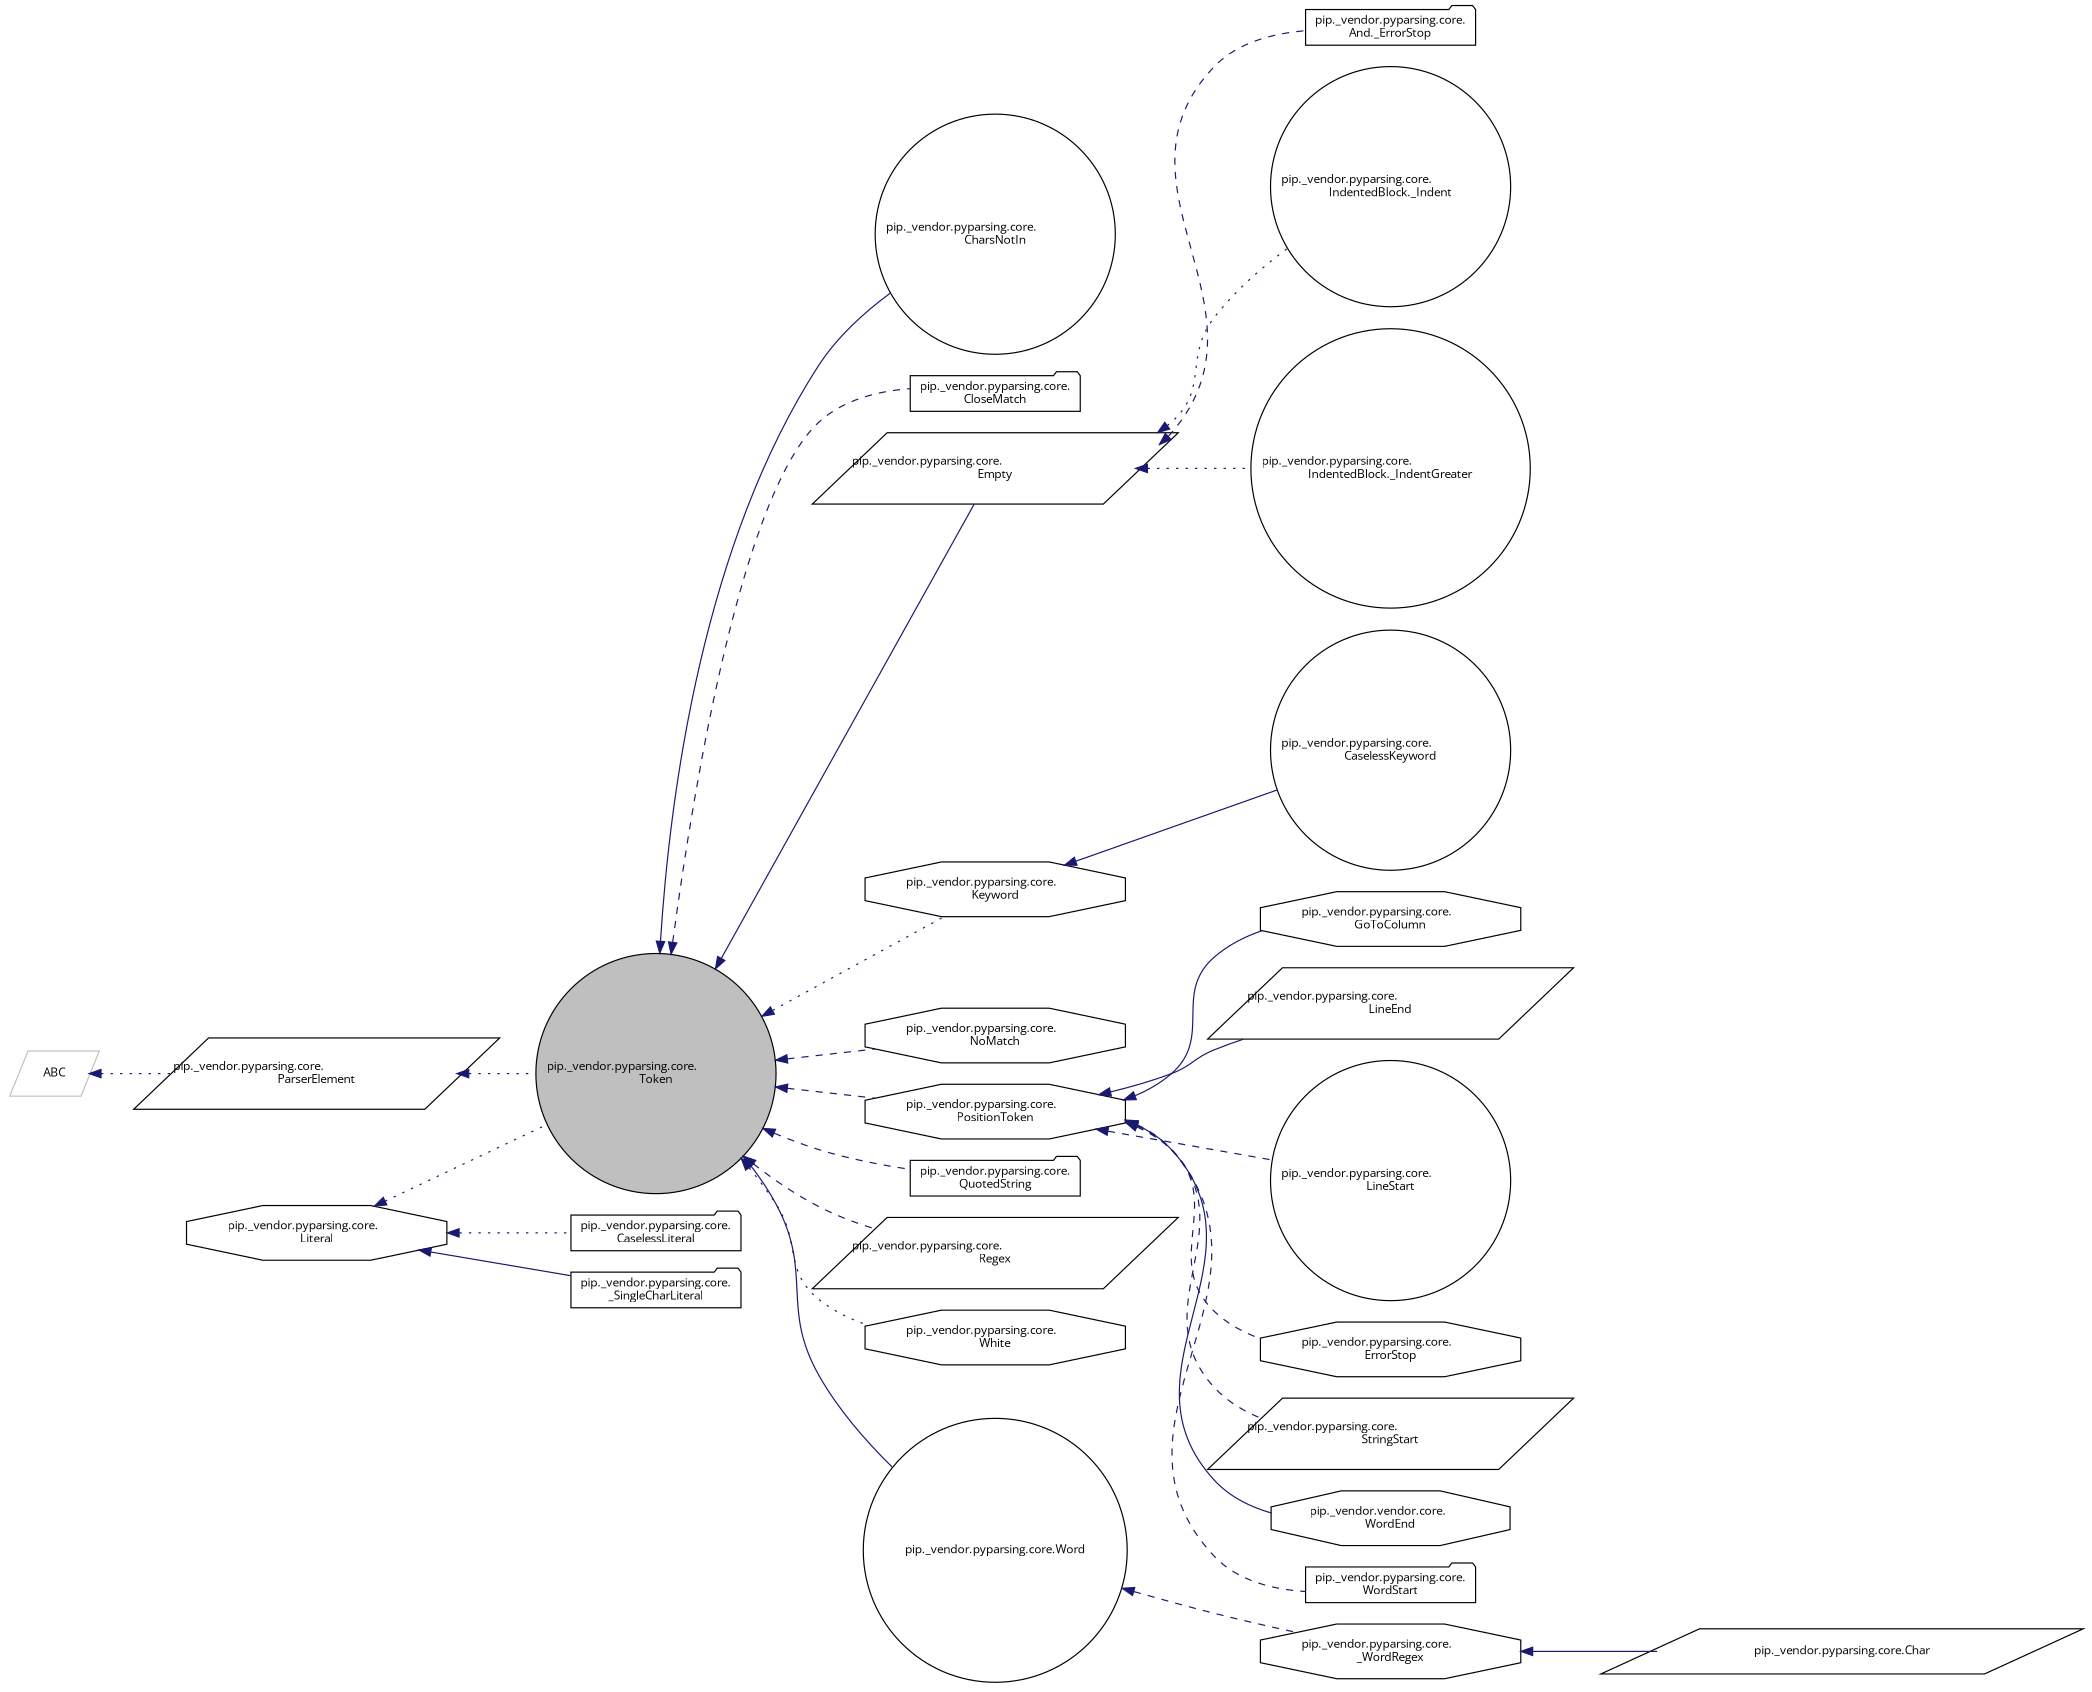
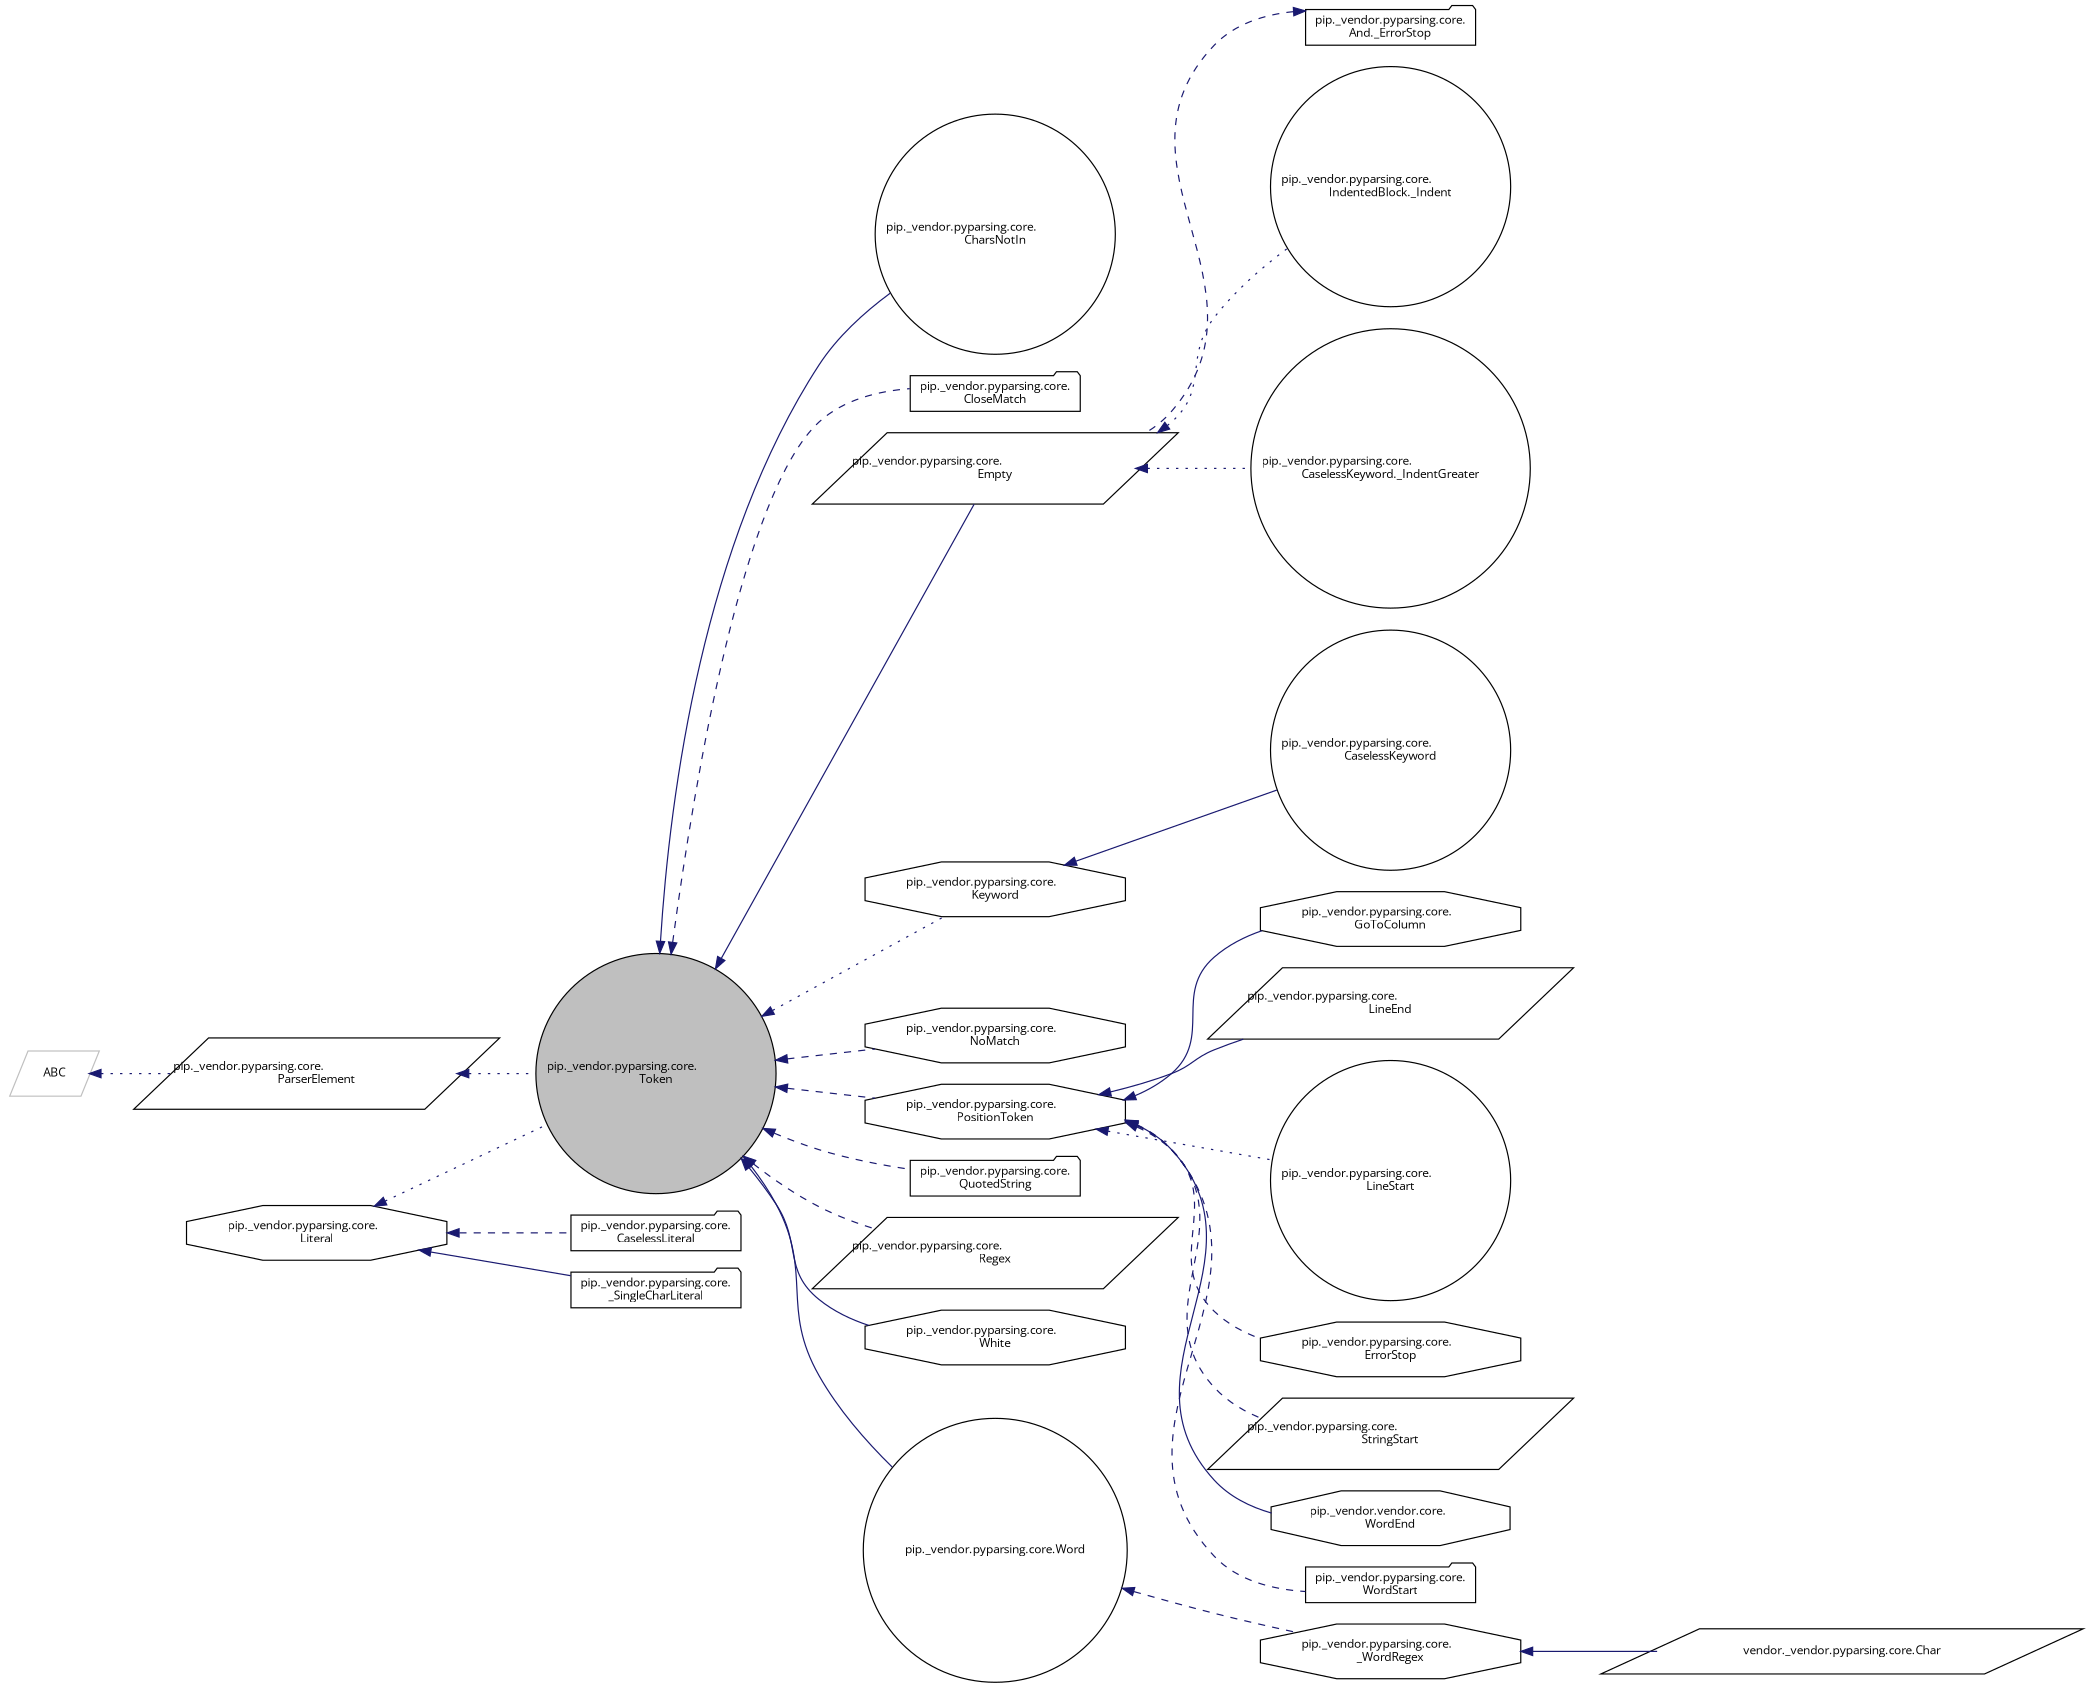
edge "pip._vendor.pyparsing.core. And._ErrorStop" -> "pip._vendor.pyparsing.core. Empty": reversed
node "pip._vendor.pyparsing.core. IndentedBlock._IndentGreater": label "pip._vendor.pyparsing.core. IndentedBlock._IndentGreater" -> "pip._vendor.pyparsing.core. CaselessKeyword._IndentGreater"
edge "pip._vendor.pyparsing.core. LineStart" -> "pip._vendor.pyparsing.core. PositionToken": style dashed -> dotted
edge "pip._vendor.pyparsing.core. CaselessLiteral" -> "pip._vendor.pyparsing.core. Literal": style dotted -> dashed
edge "pip._vendor.pyparsing.core. White" -> "pip._vendor.pyparsing.core. Token": style dotted -> solid
node "pip._vendor.pyparsing.core.Char": label "pip._vendor.pyparsing.core.Char" -> "vendor._vendor.pyparsing.core.Char"
